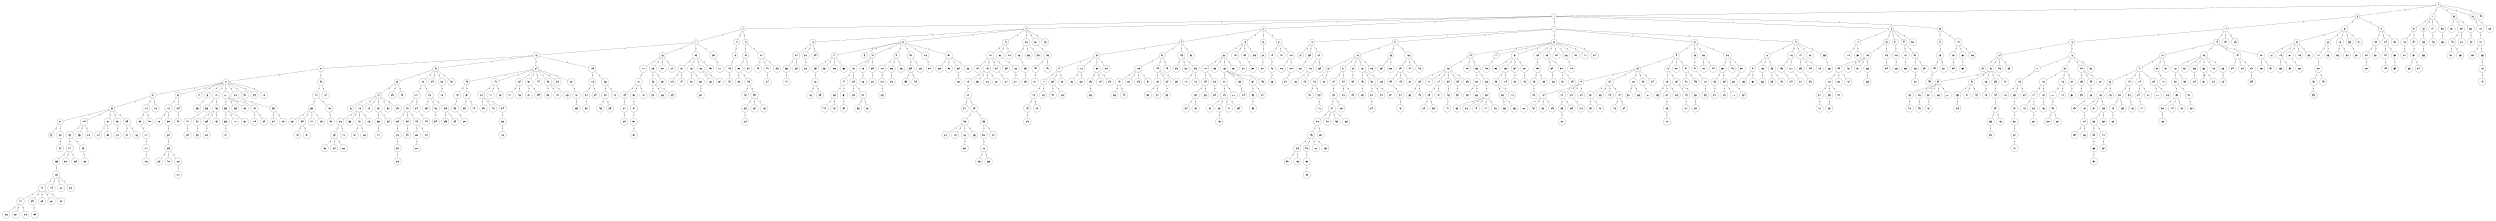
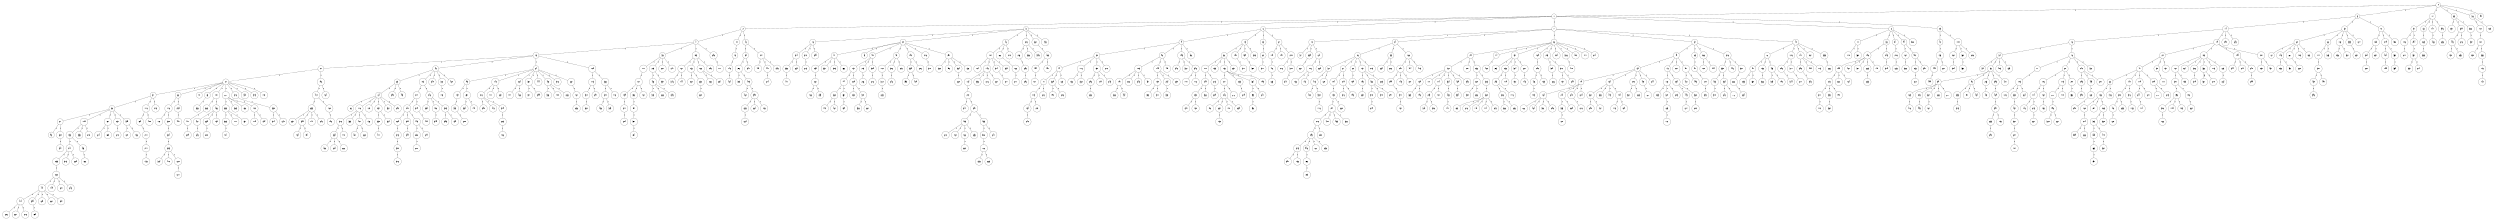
node "797": added
